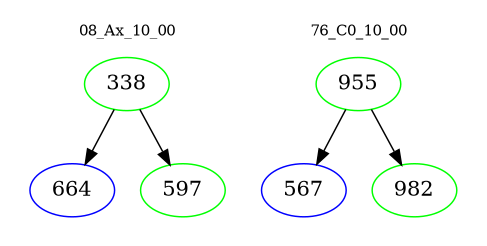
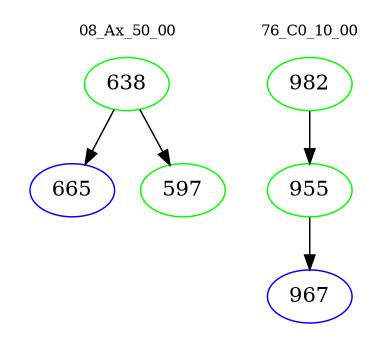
cluster "08_Ax_10_00": label "08_Ax_10_00" -> "08_Ax_50_00"
node "338": label "338" -> "638"
edge "955" -> "982": reversed
node "664": label "664" -> "665"
node "567": label "567" -> "967"
